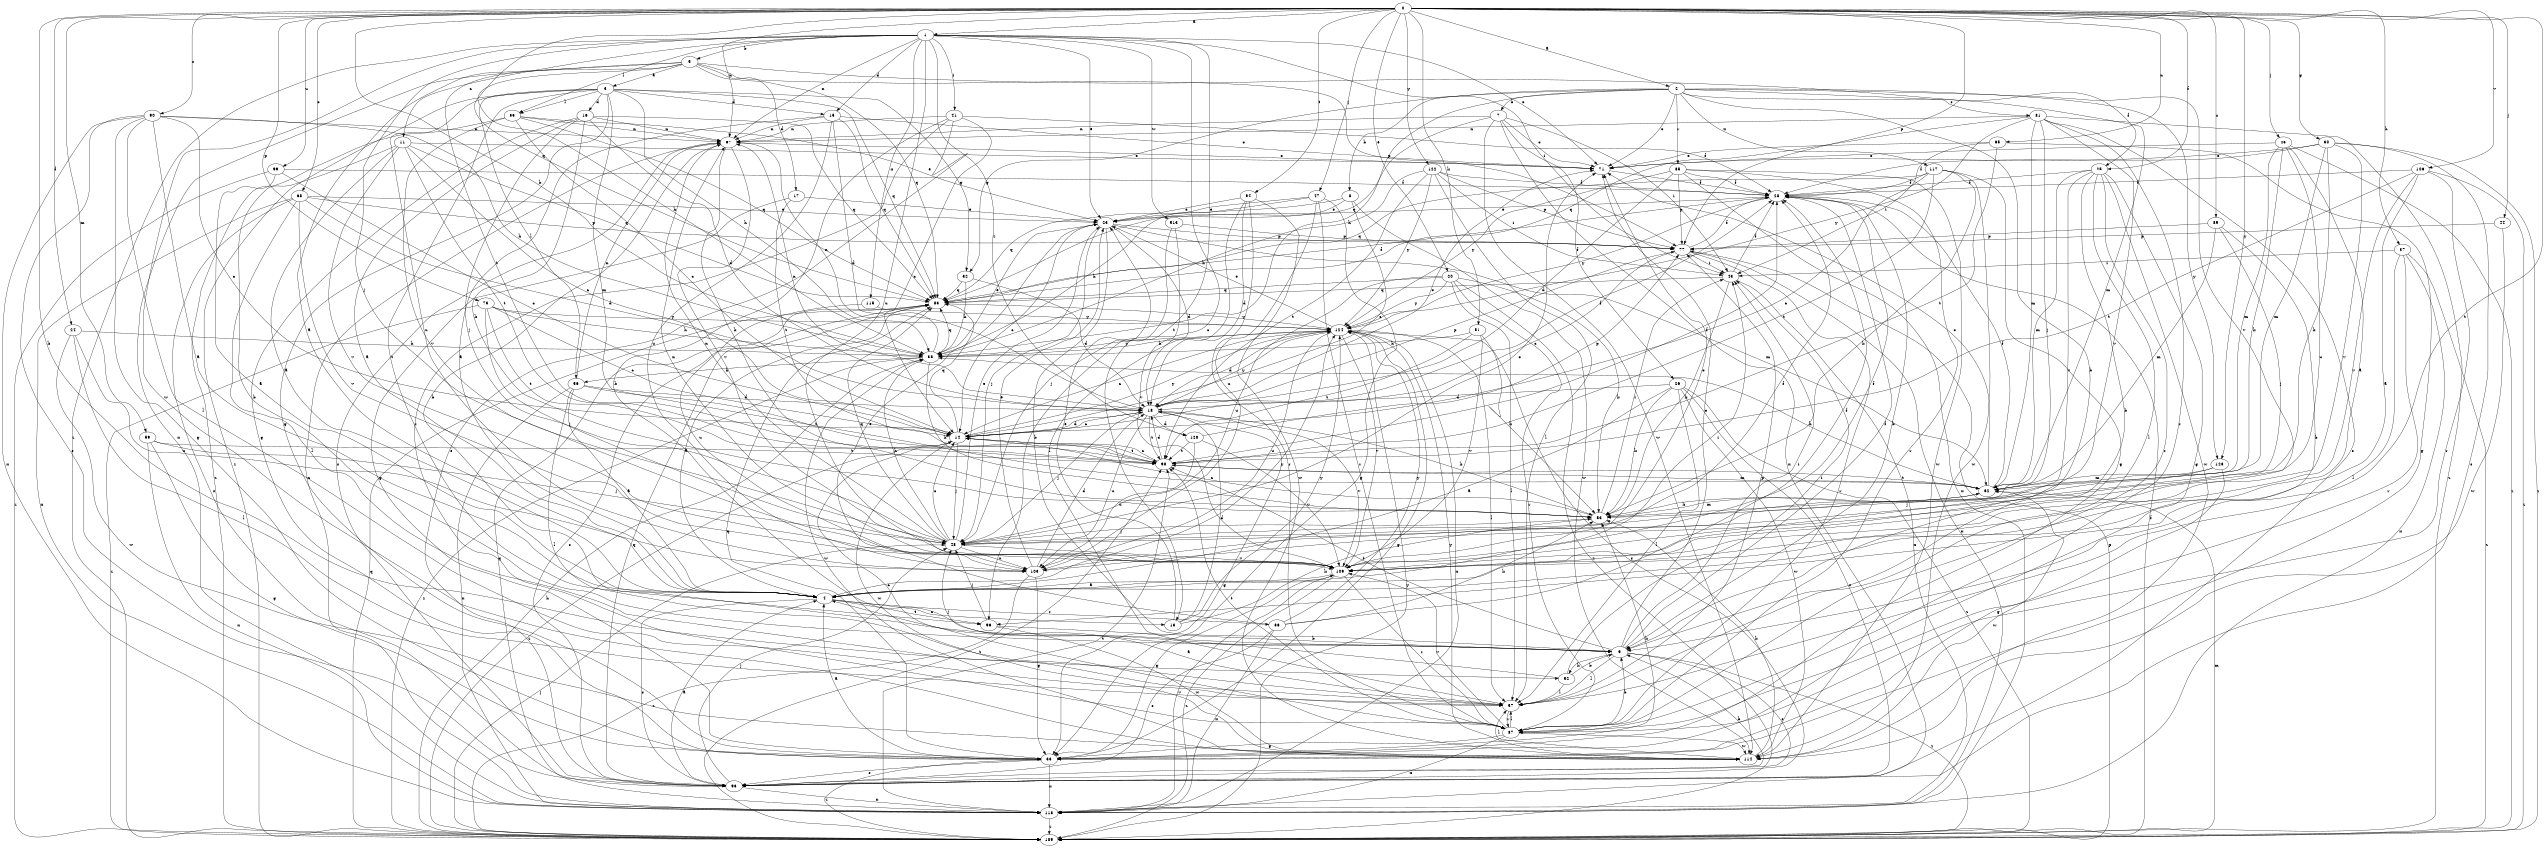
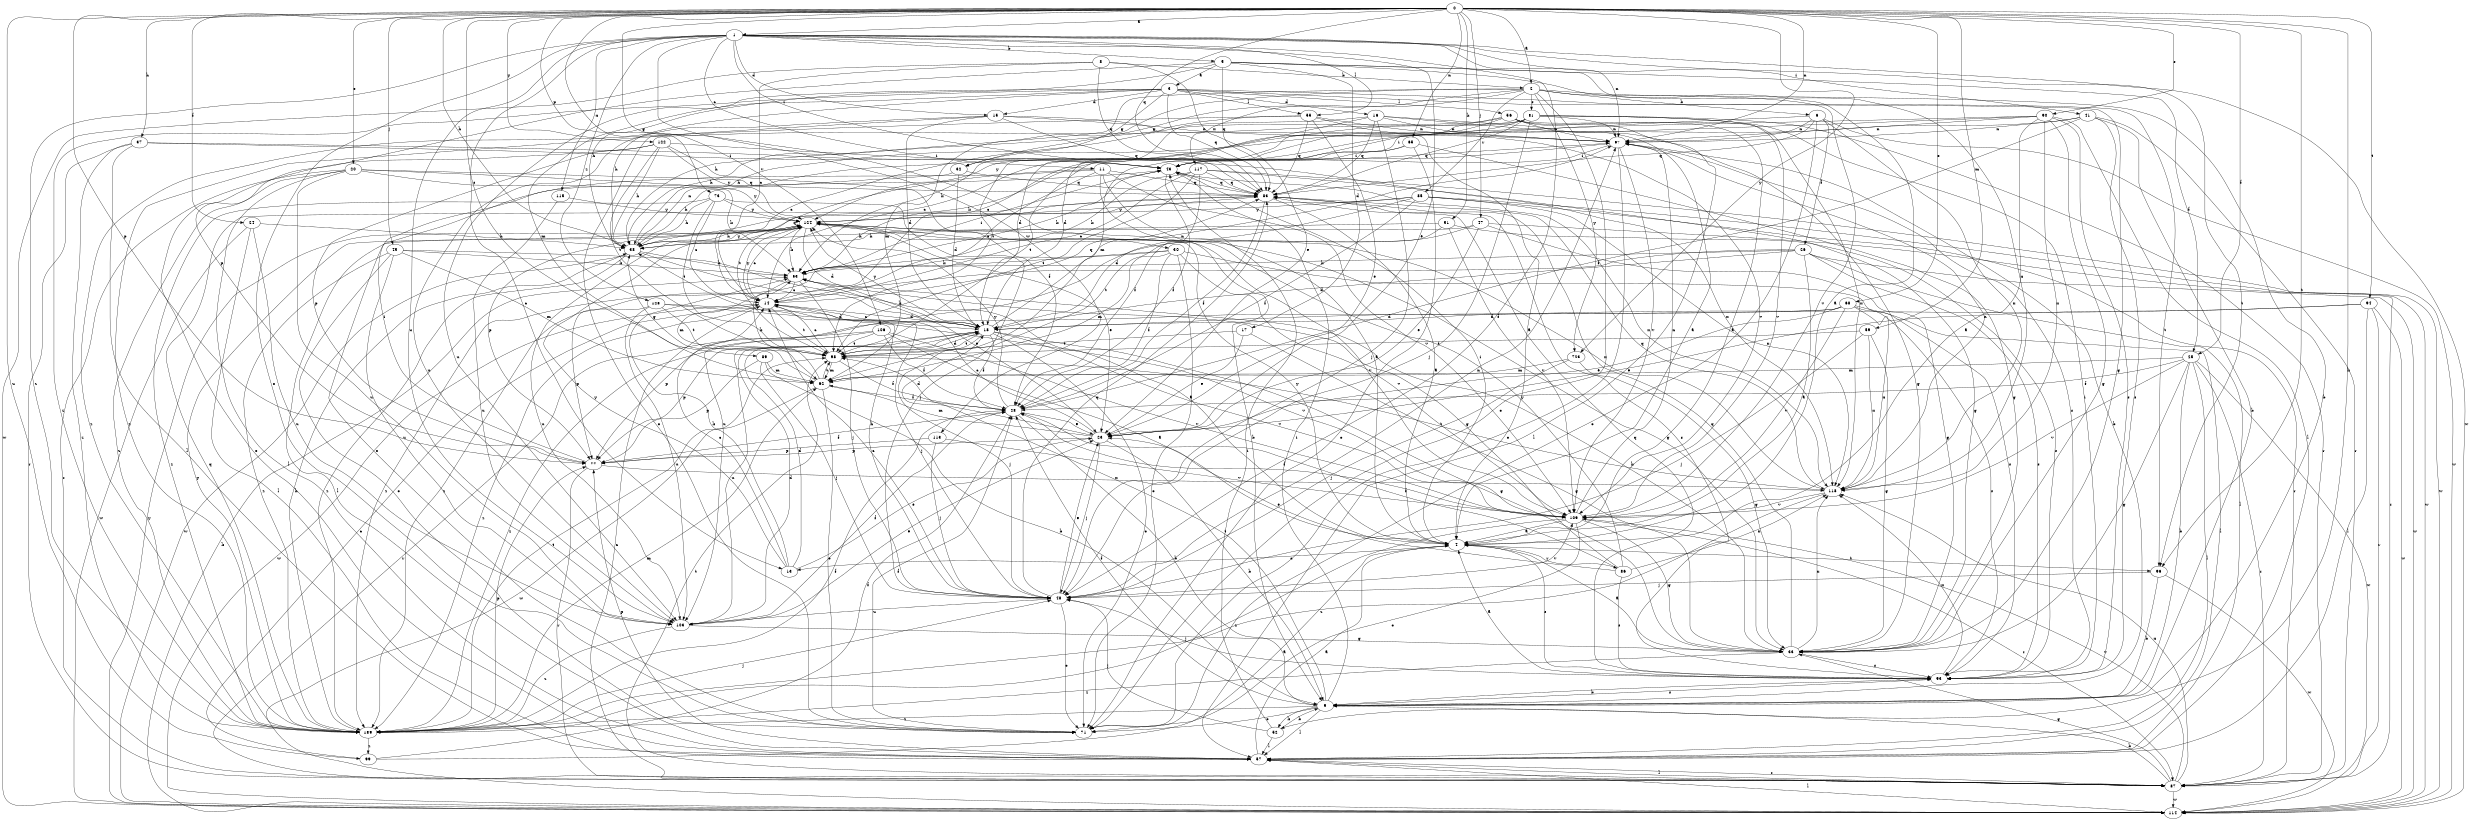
edge "2" -> "8": reversed
node "7": label "7" -> "6"
edge "67" -> "43": added, label "i"
node "513": label "513" -> "113"
node "44": removed
edge "1" -> "48": label "j" -> "f"
edge "38" -> "56": reversed
edge "77" -> "14": now "13" -> "14"
edge "5" -> "98": removed, label "t"
edge "62" -> "38": label "h" -> "g"
edge "18" -> "128": reversed
edge "20" -> "48": now "20" -> "103"
edge "122" -> "57": label "l" -> "o"
edge "81" -> "93": label "s" -> "i"
node "123": label "123" -> "723"
edge "86" -> "53": label "k" -> "g"
edge "99" -> "189": reversed
